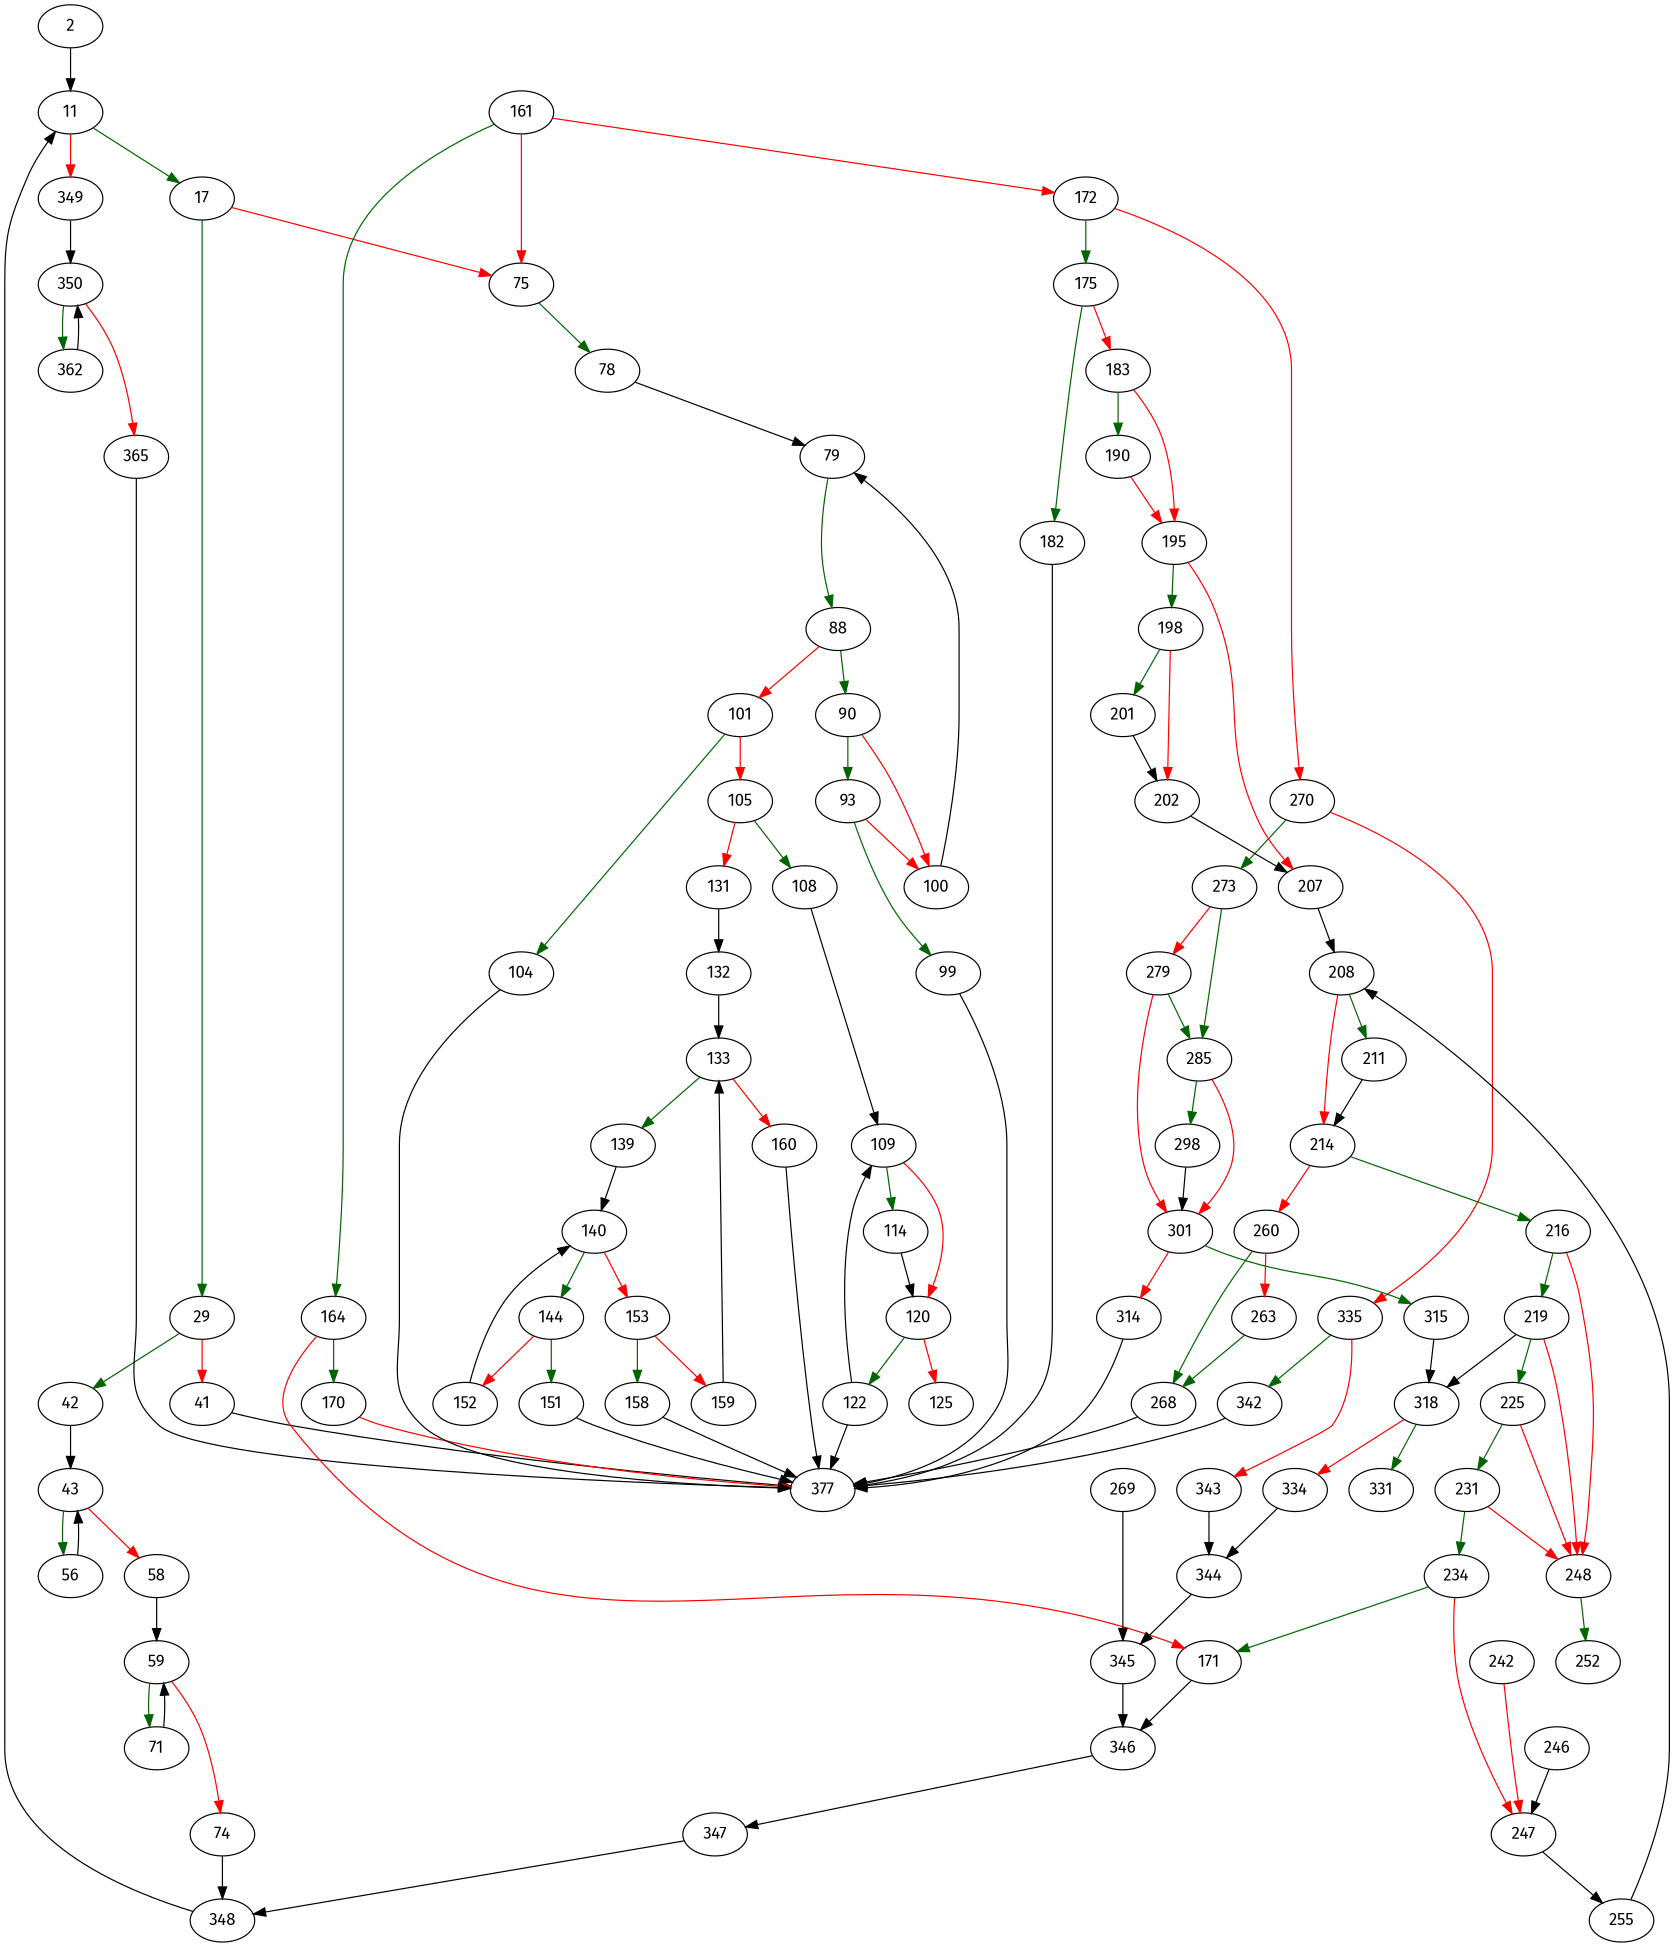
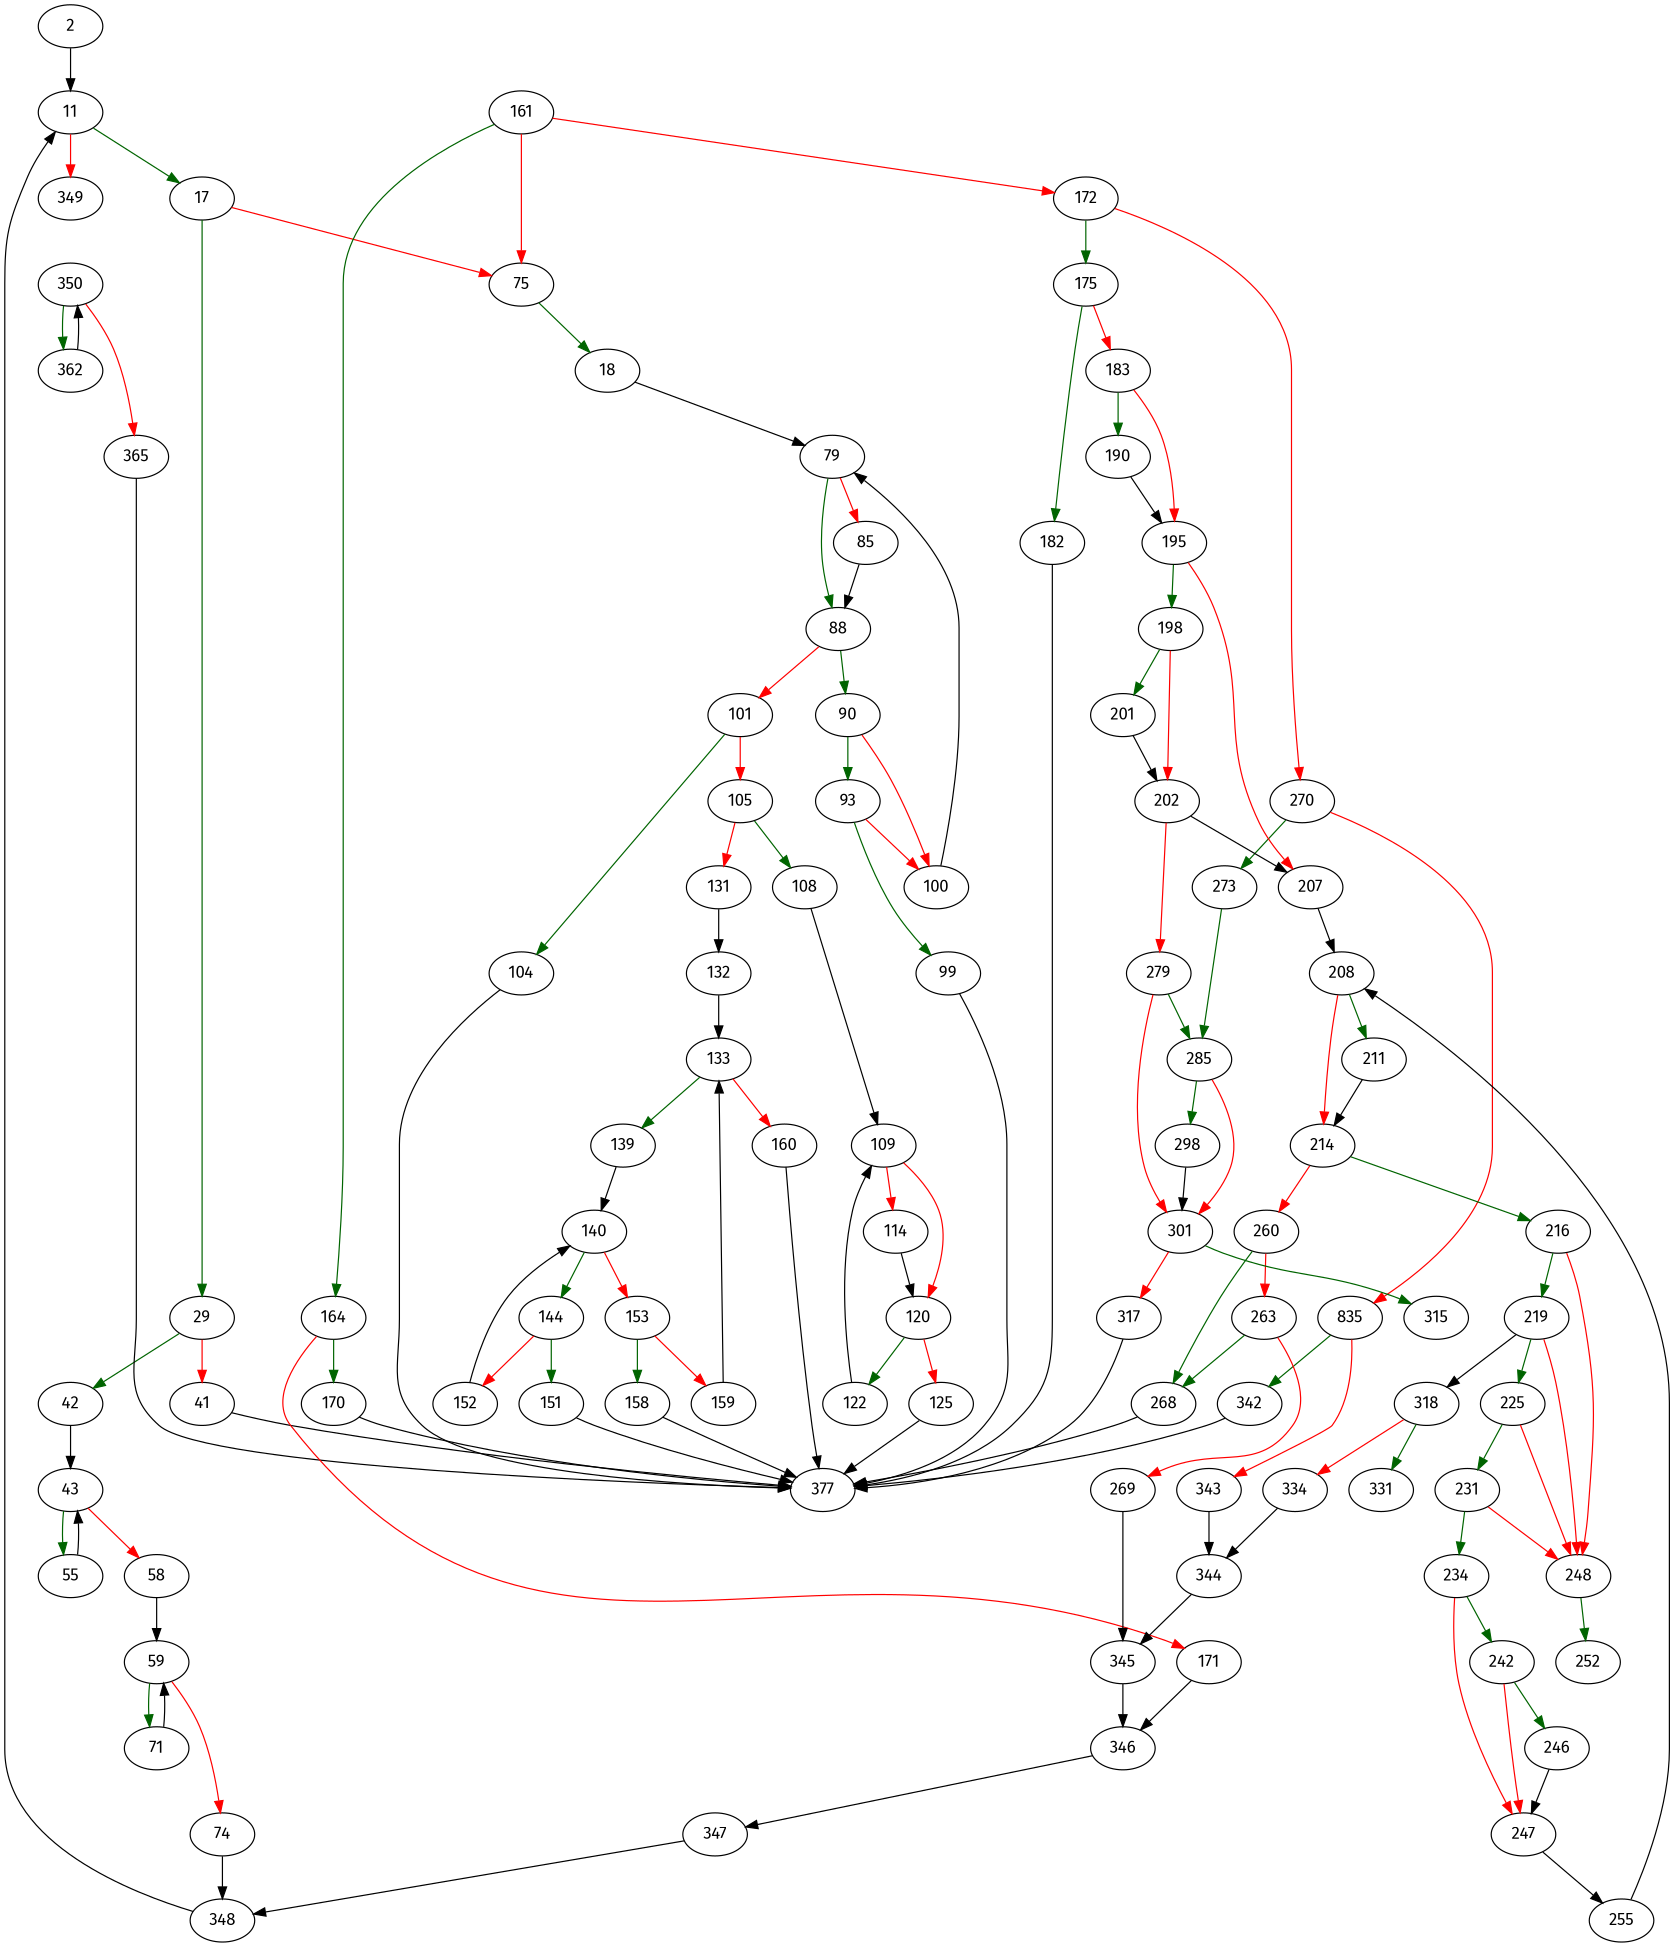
edge "349" -> "350": removed
node "78": label "78" -> "18"
edge "190" -> "195": color red -> black
node "85": added
edge "273" -> "279": now "202" -> "279"
edge "109" -> "114": color darkgreen -> red
node "314": label "314" -> "317"
node "335": label "335" -> "835"
edge "315" -> "318": removed
edge "122" -> "377": now "125" -> "377"
edge "263" -> "269": added
edge "170" -> "377": color red -> black
node "56": label "56" -> "55"
edge "234" -> "171": now "234" -> "242"
edge "242" -> "246": added
